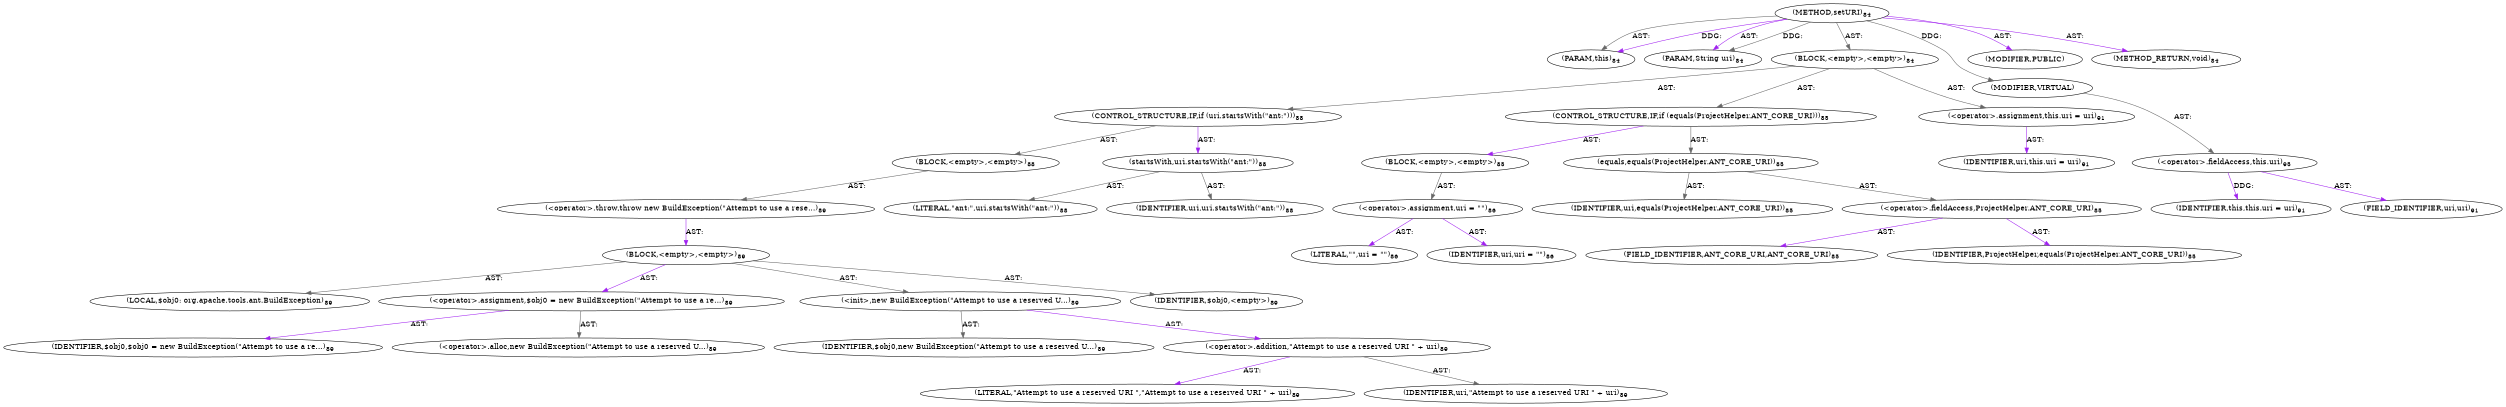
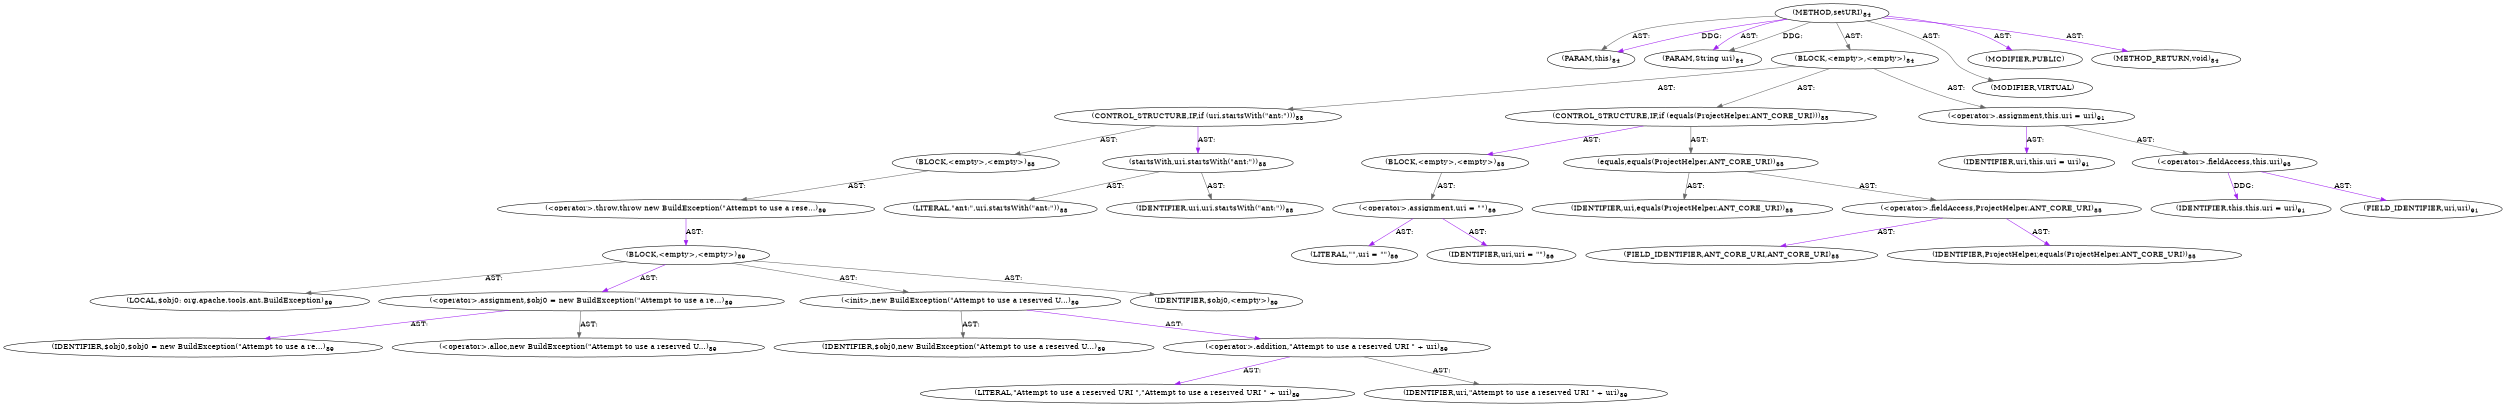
edge "(METHOD,setURI)" -> "(MODIFIER,VIRTUAL)": label "DDG: " -> "AST: "
edge "(MODIFIER,VIRTUAL)" -> "(<operator>.fieldAccess,this.uri)": now "(<operator>.assignment,this.uri = uri)" -> "(<operator>.fieldAccess,this.uri)"
